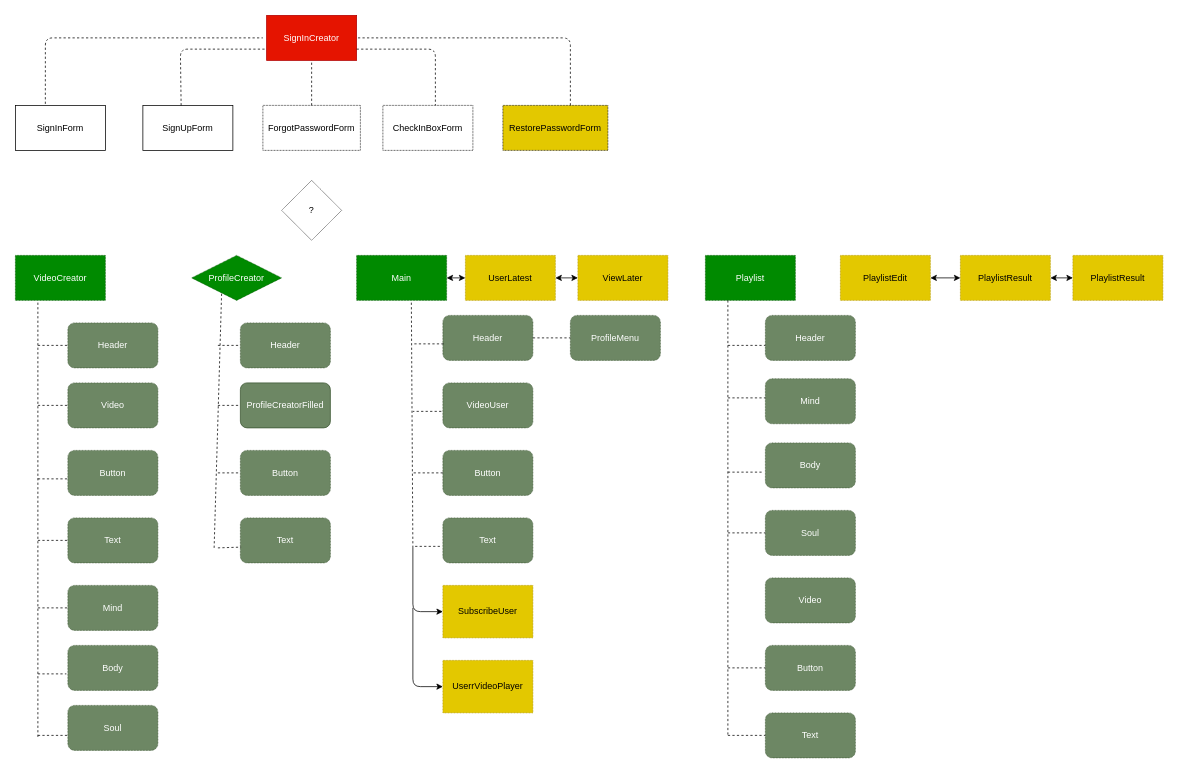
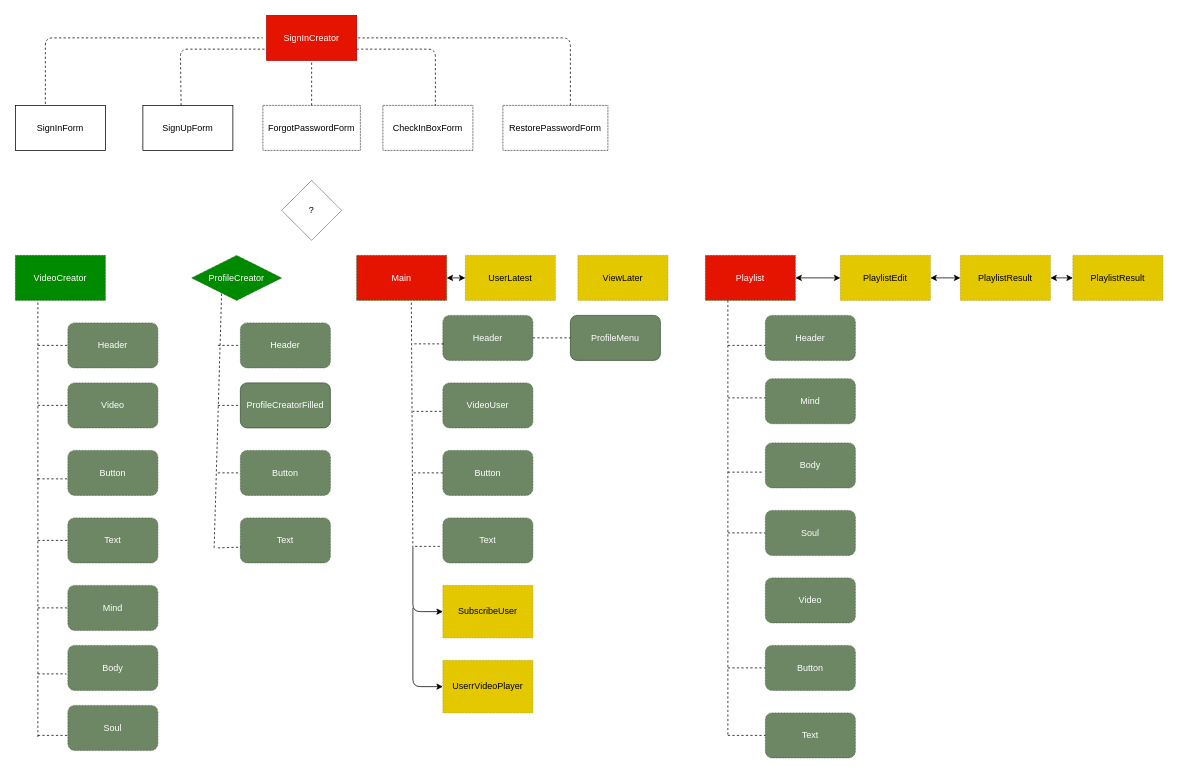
node "RestorePasswordForm": fillcolor #e3c800 -> #ffffff
node "Main": fillcolor #008a00 -> #e51400
edge "UserLatest" -- "ViewLater": removed
node "Playlist": fillcolor #008a00 -> #e51400
edge "Playlist" -- "PlaylistEdit": added
node "ProfileMenu": style dashed -> solid
